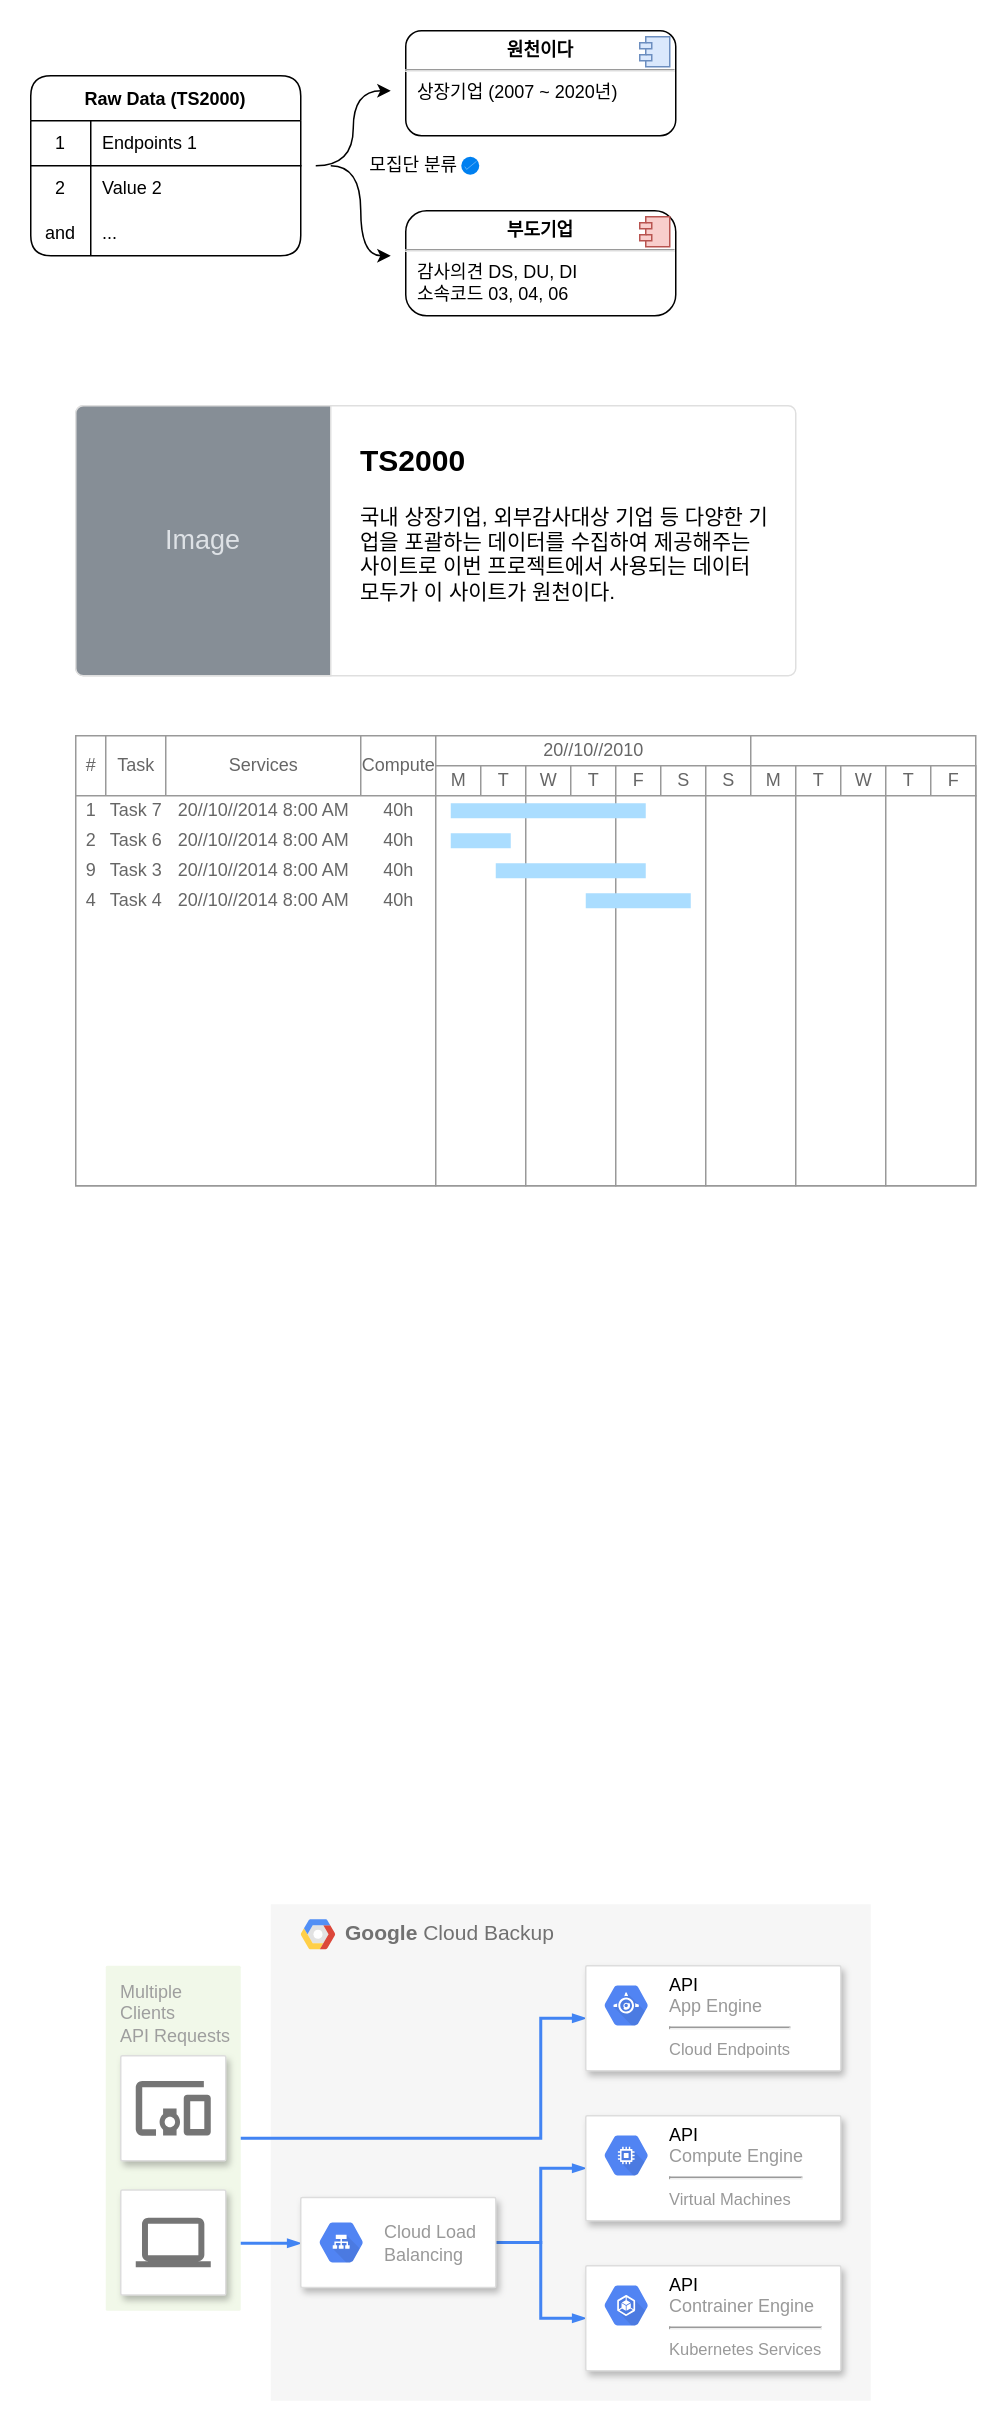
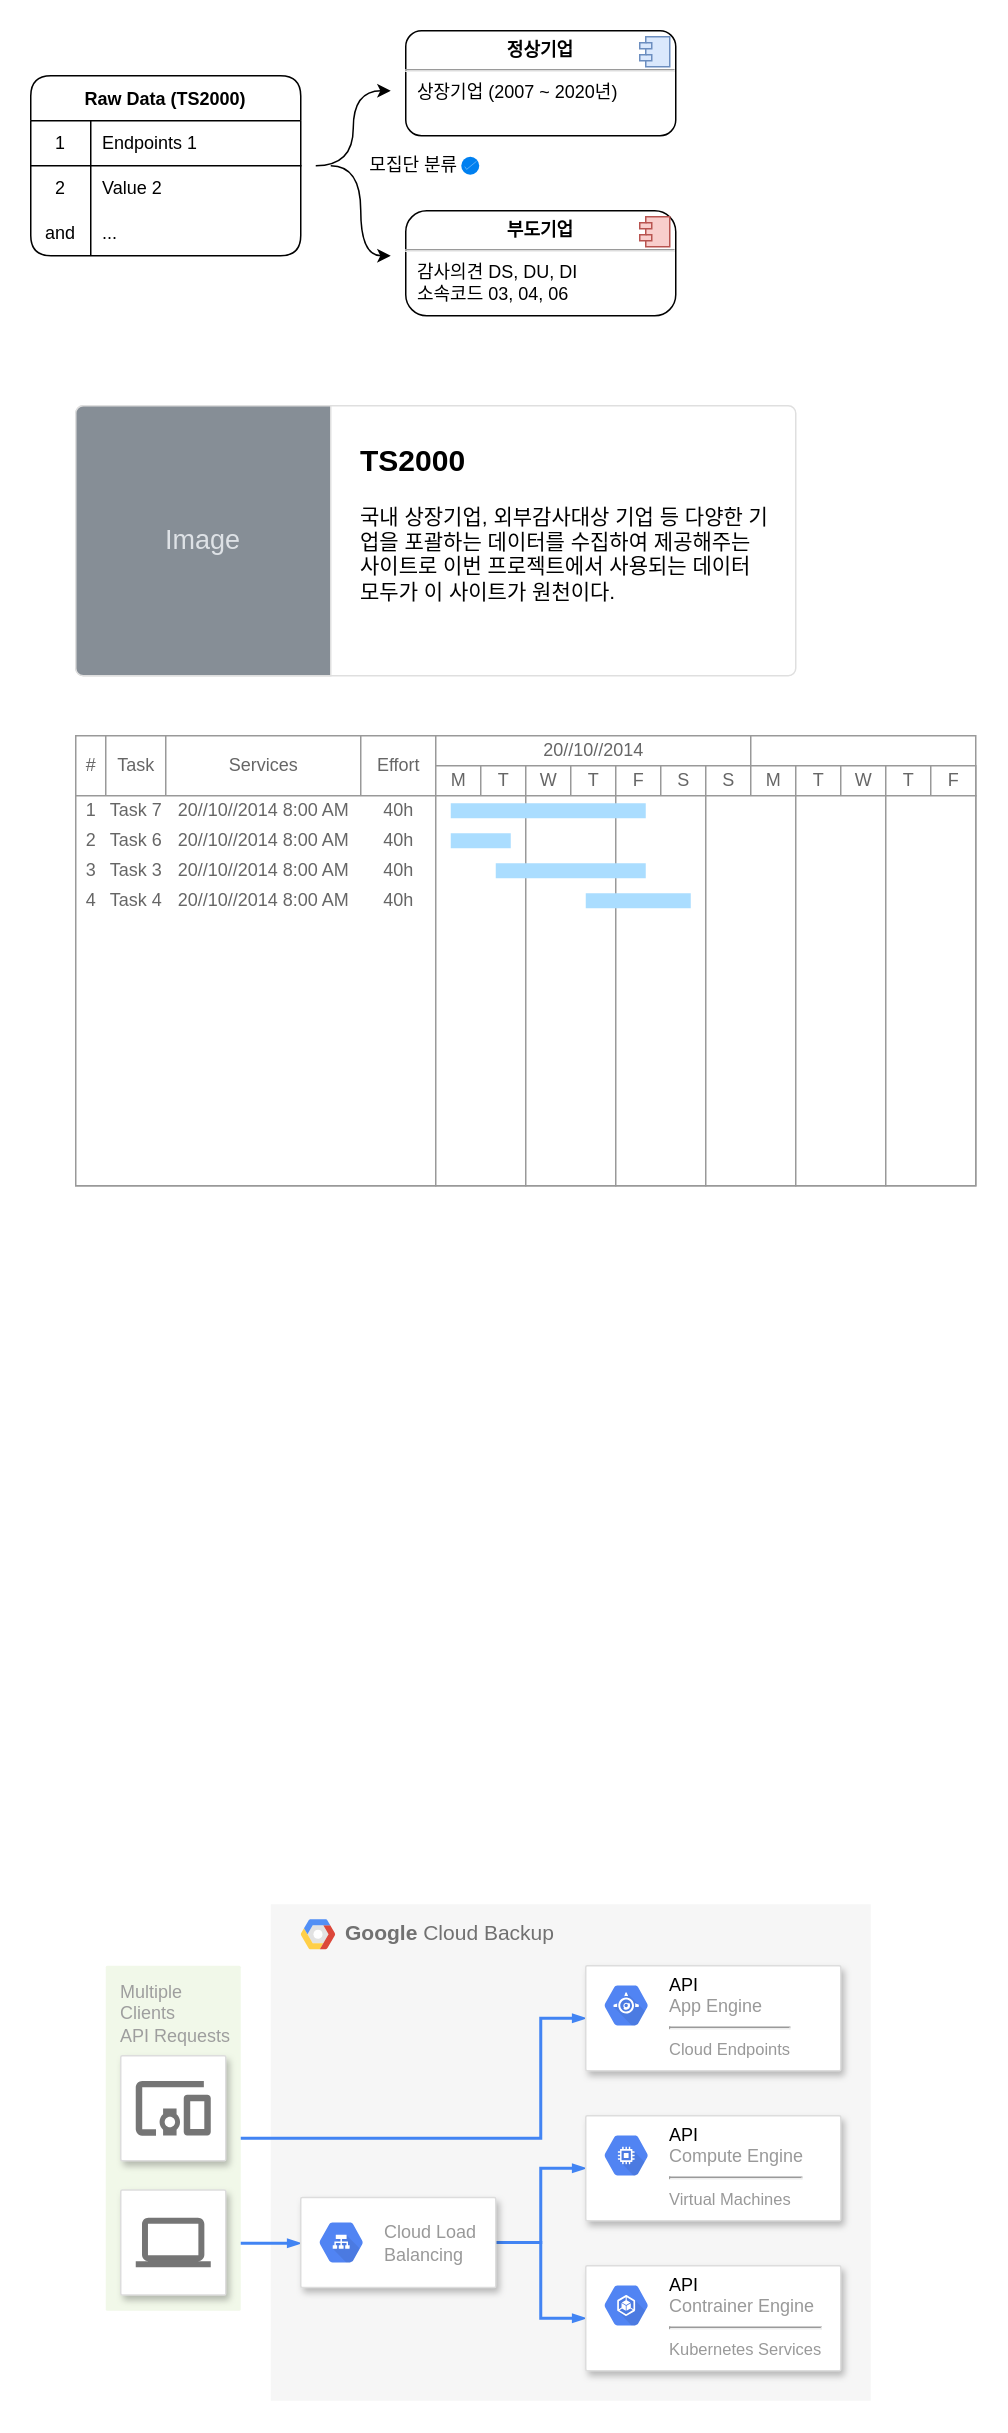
node "원천이다 상장기업 (2007 ~ 2020년)": label "원천이다 상장기업 (2007 ~ 2020년)" -> "정상기업 상장기업 (2007 ~ 2020년)"
node "20//10//2010": label "20//10//2010" -> "20//10//2014"
node "Compute": label "Compute" -> "Effort"
node "9": label "9" -> "3"
